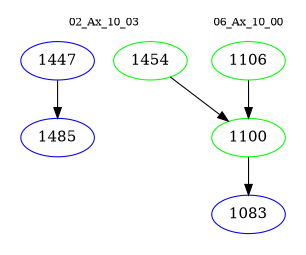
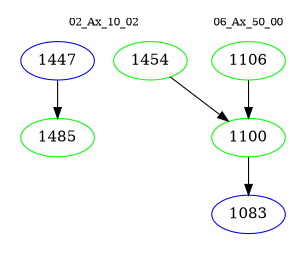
cluster "02_Ax_10_03": label "02_Ax_10_03" -> "02_Ax_10_02"
cluster "06_Ax_10_00": label "06_Ax_10_00" -> "06_Ax_50_00"
node "1485": color blue -> green
